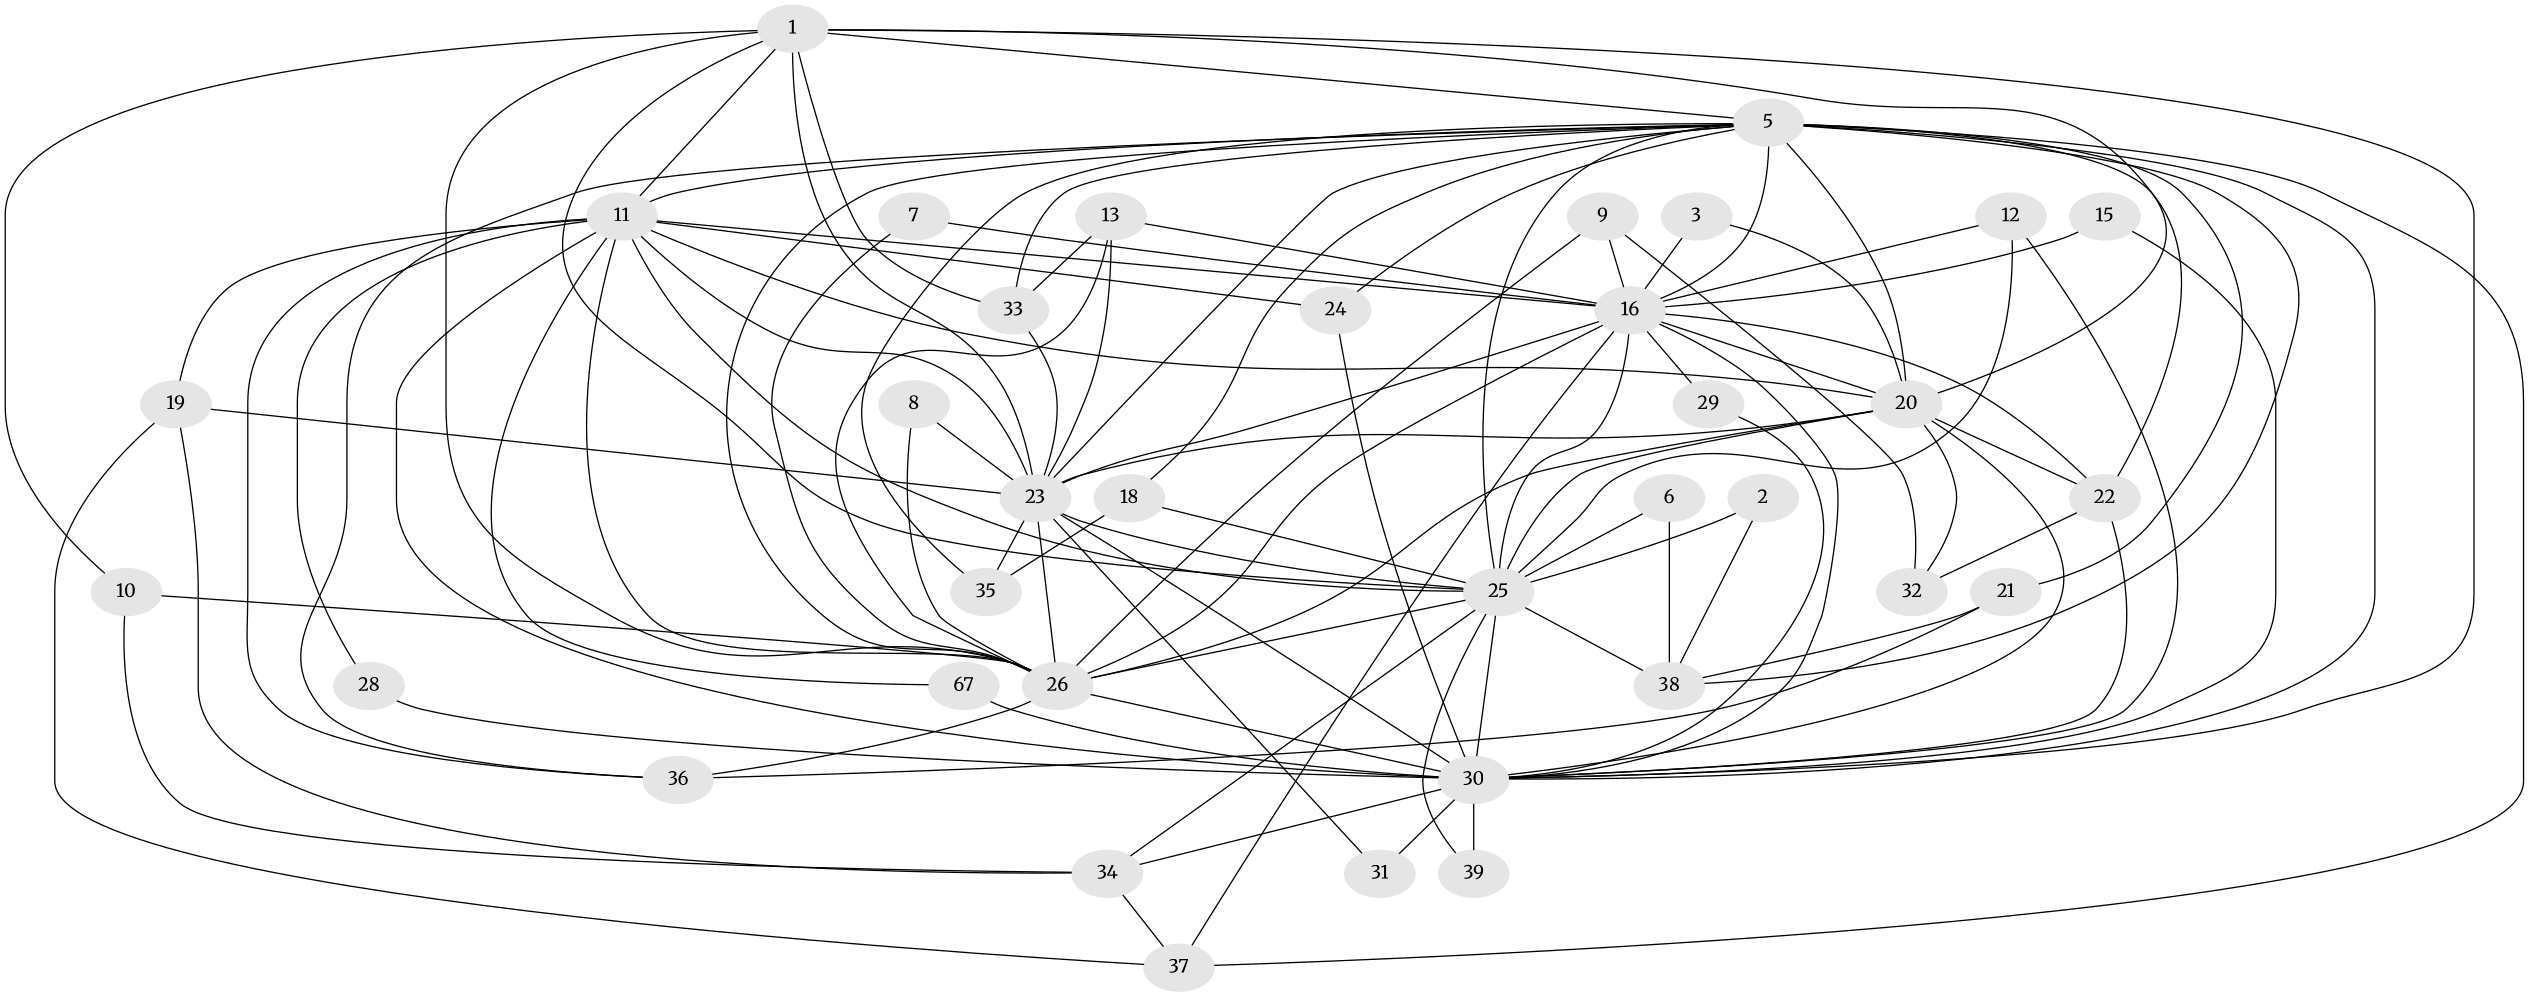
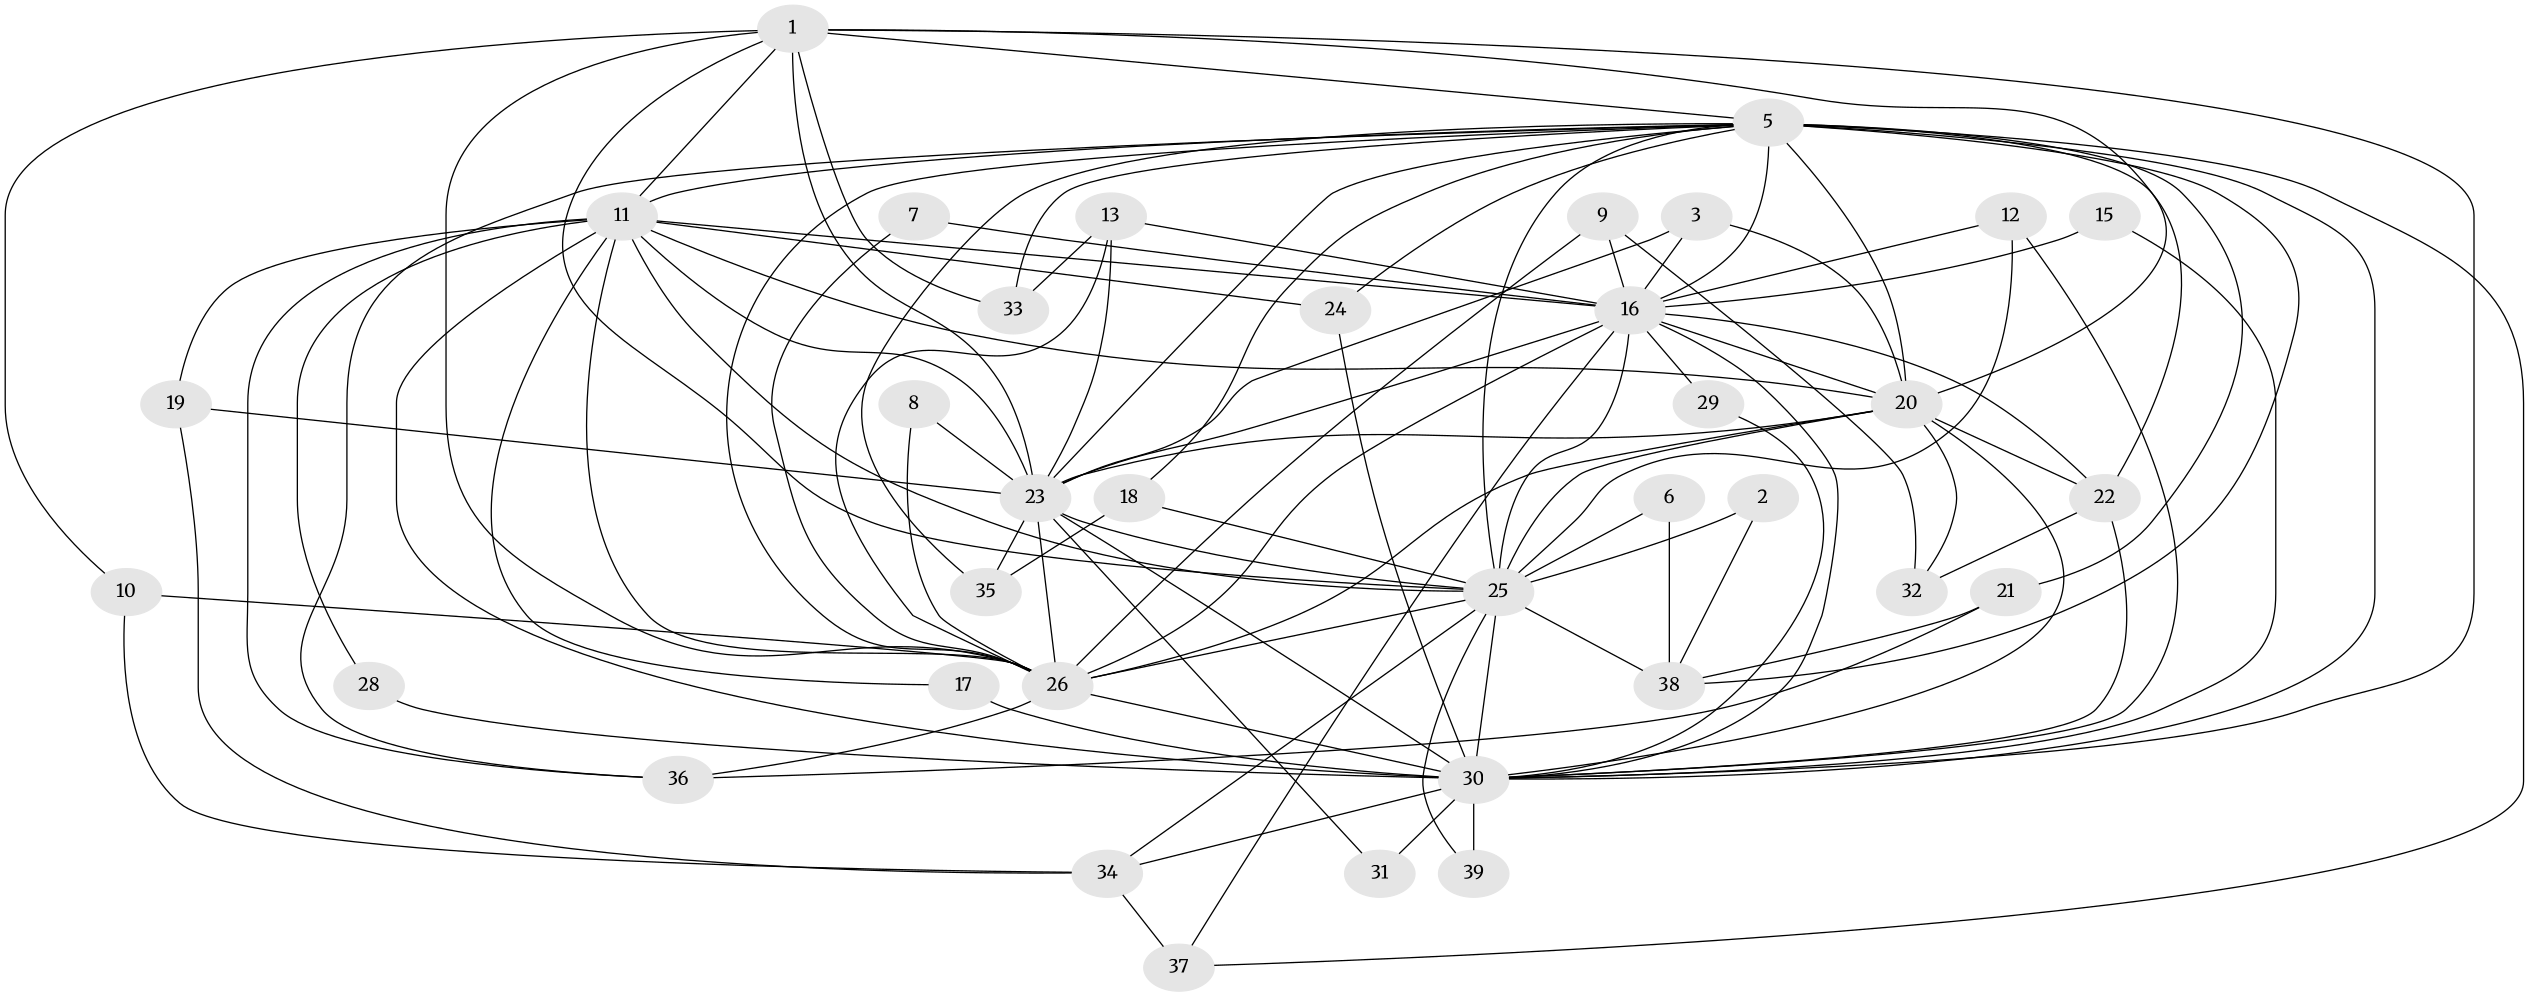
edge "33" -- "23": now "3" -- "23"
node "67": label "67" -> "17"
edge "19" -- "37": removed
